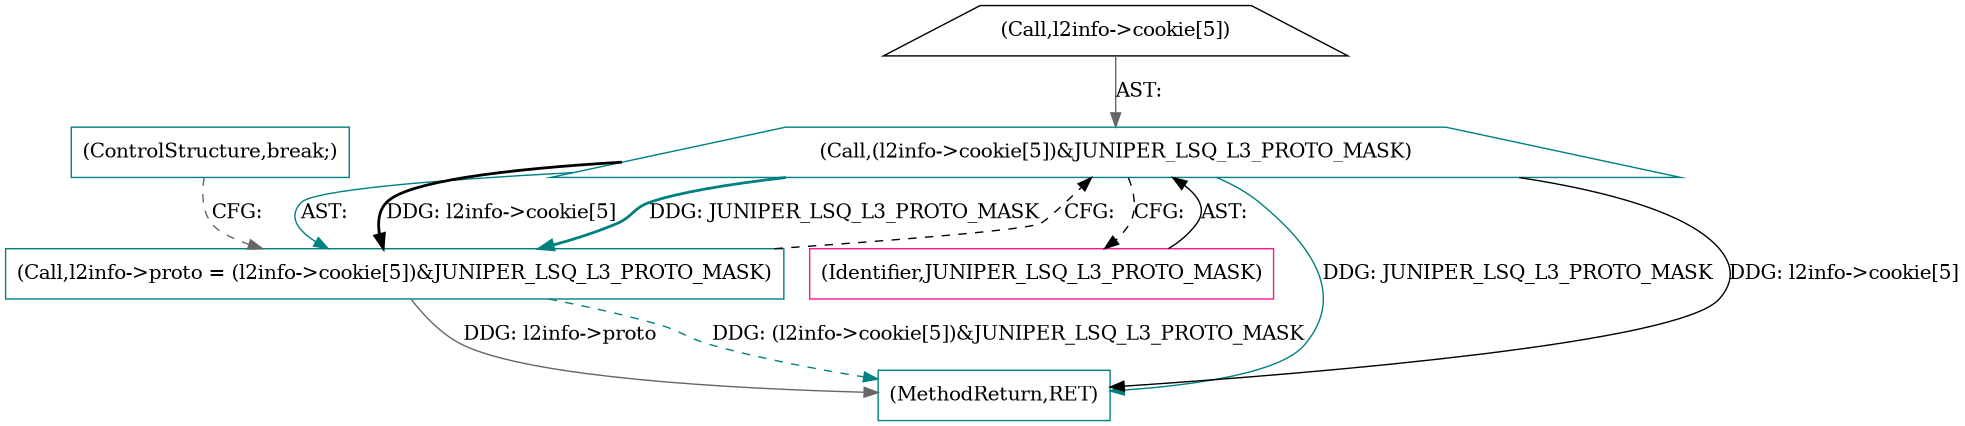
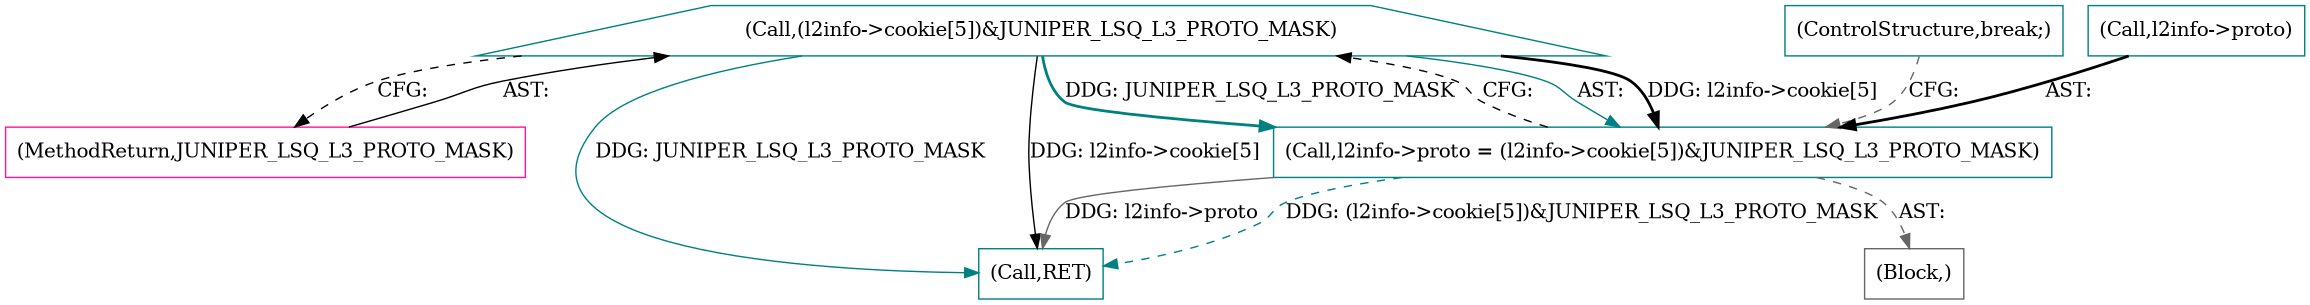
node "(Call,l2info->cookie[5])": removed
node "(Call,l2info->proto)": added
node "(Identifier,JUNIPER_LSQ_L3_PROTO_MASK)": label "(Identifier,JUNIPER_LSQ_L3_PROTO_MASK)" -> "(MethodReturn,JUNIPER_LSQ_L3_PROTO_MASK)"
node "(Block,)": added
node "(MethodReturn,RET)": label "(MethodReturn,RET)" -> "(Call,RET)"
